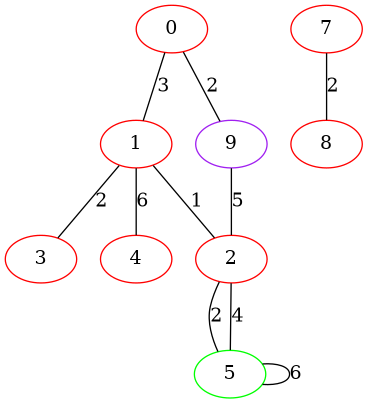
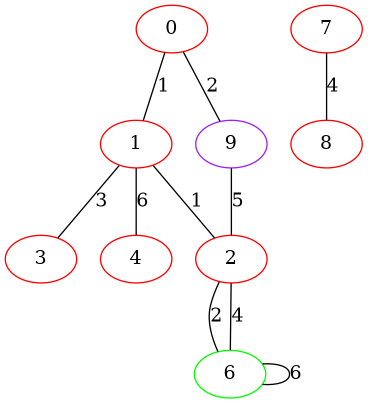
edge "0" -- "1": label "3" -> "1"
edge "7" -- "8": label "2" -> "4"
edge "1" -- "3": label "2" -> "3"
node "5": label "5" -> "6"
